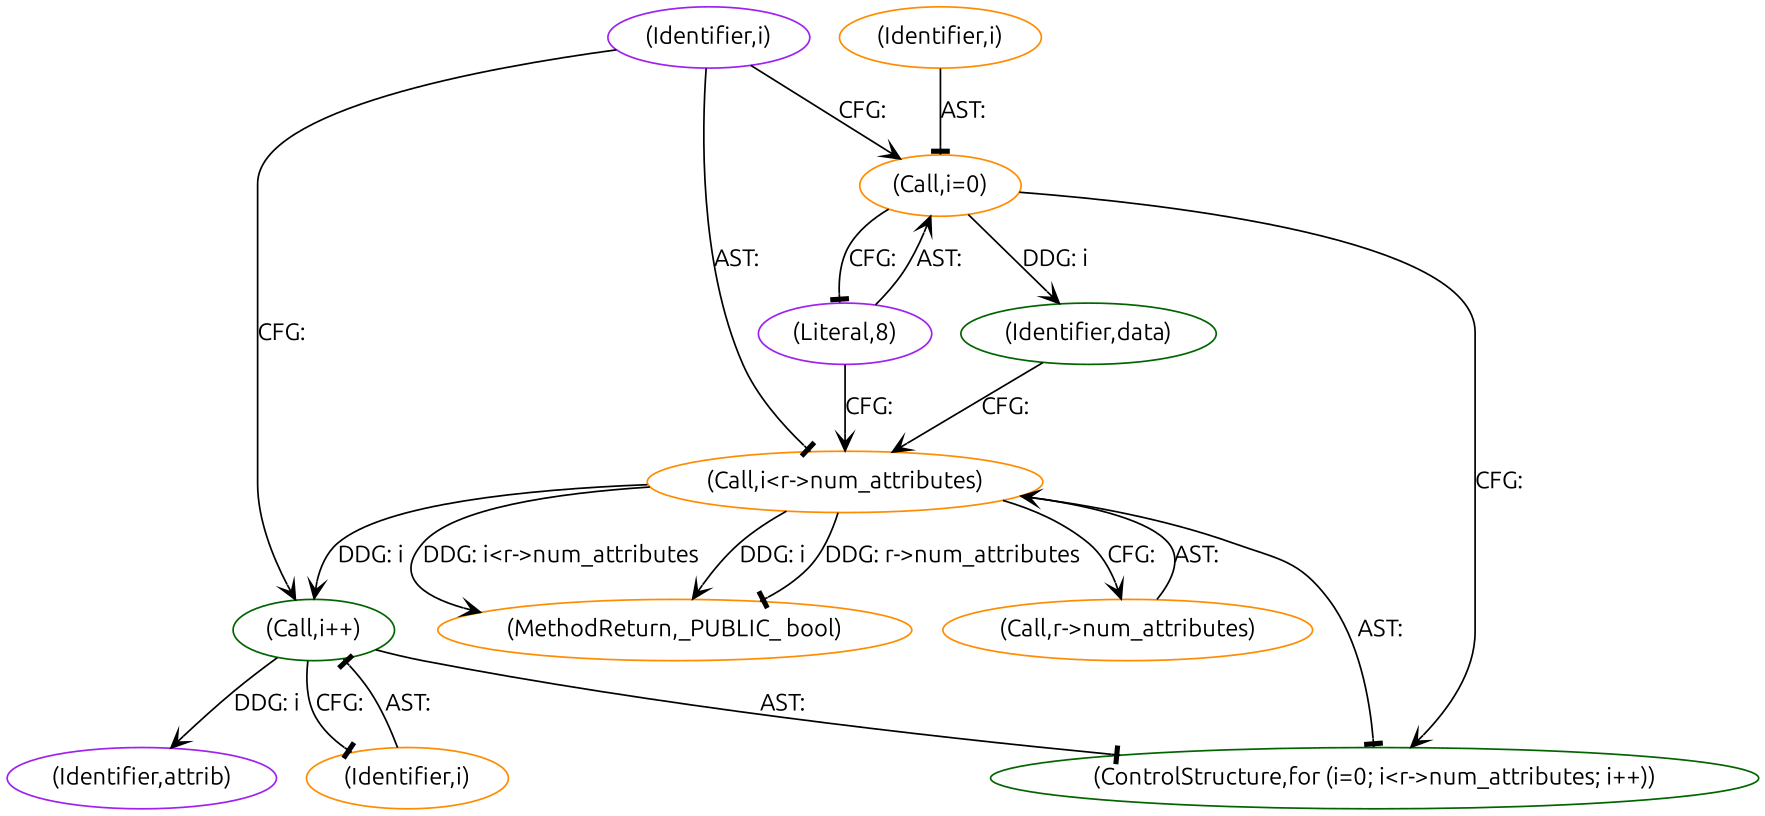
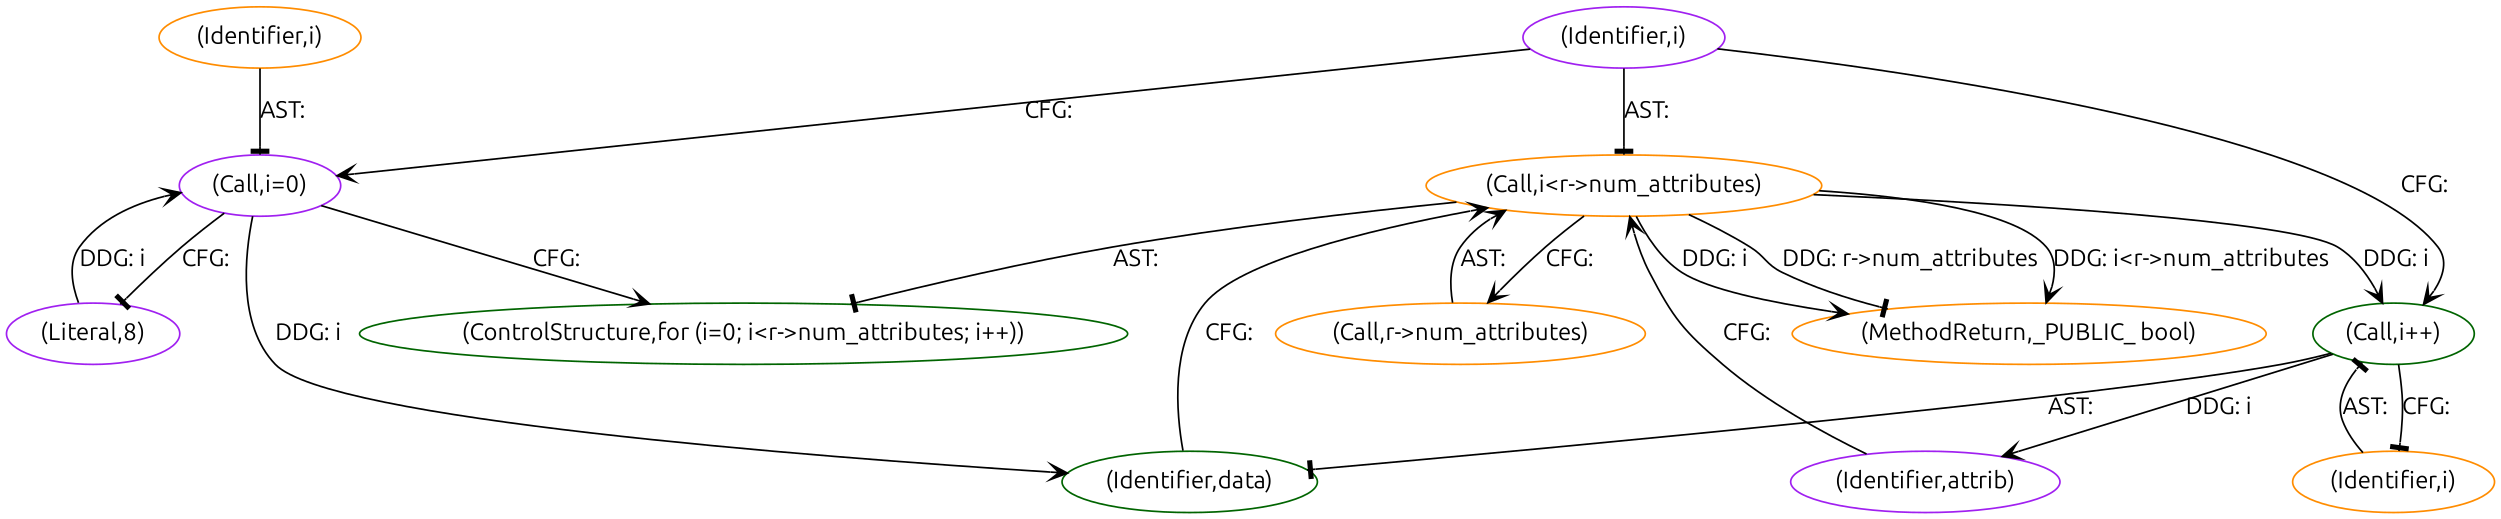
node "(Call,i=0)": color darkorange -> purple
edge "(Literal,8)" -> "(Call,i=0)": label "AST: " -> "DDG: i"
edge "(Literal,8)" -> "(Call,i<r->num_attributes)": now "(Identifier,attrib)" -> "(Call,i<r->num_attributes)"
edge "(Call,i++)" -> "(ControlStructure,for (i=0; i<r->num_attributes; i++))": now "(Call,i++)" -> "(Identifier,data)"
